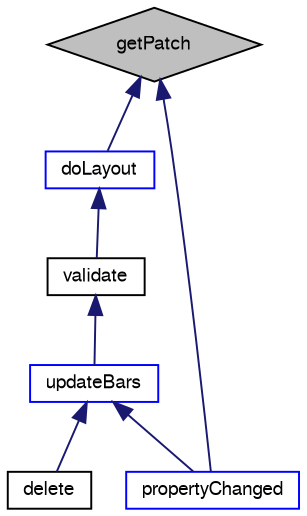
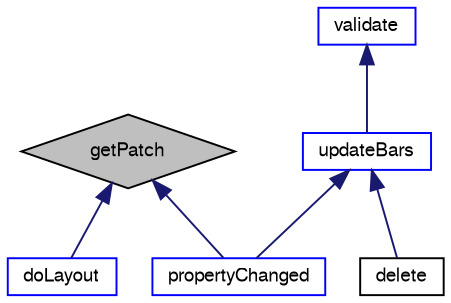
edge "validate" -> "doLayout": removed
node "validate": color black -> blue
